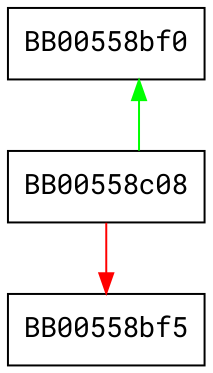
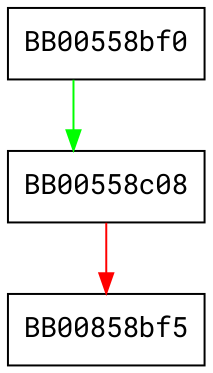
edge "BB00558c08" -> "BB00558bf0": reversed
node "BB00558bf5": label "BB00558bf5" -> "BB00858bf5"
